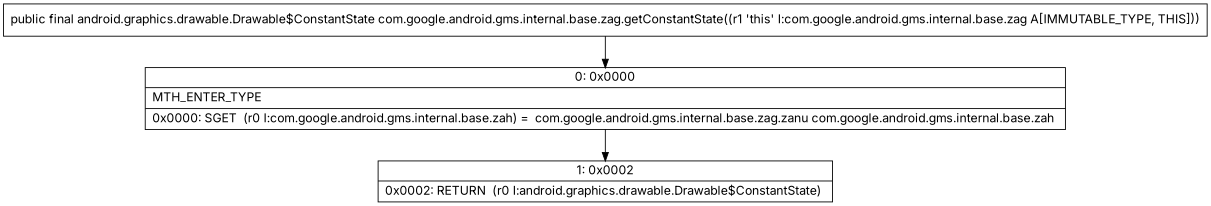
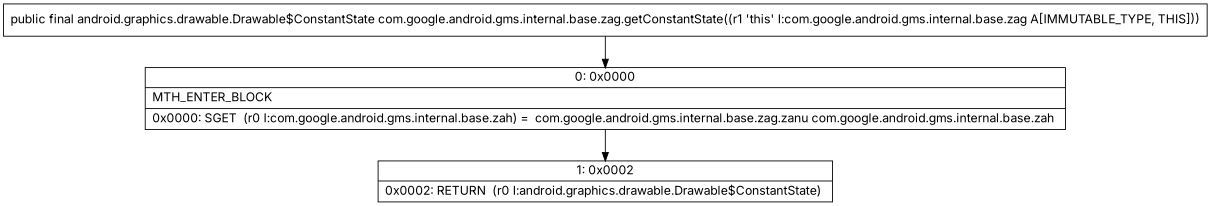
node "0: 0x0000": text "MTH_ENTER_TYPE" -> "MTH_ENTER_BLOCK"
